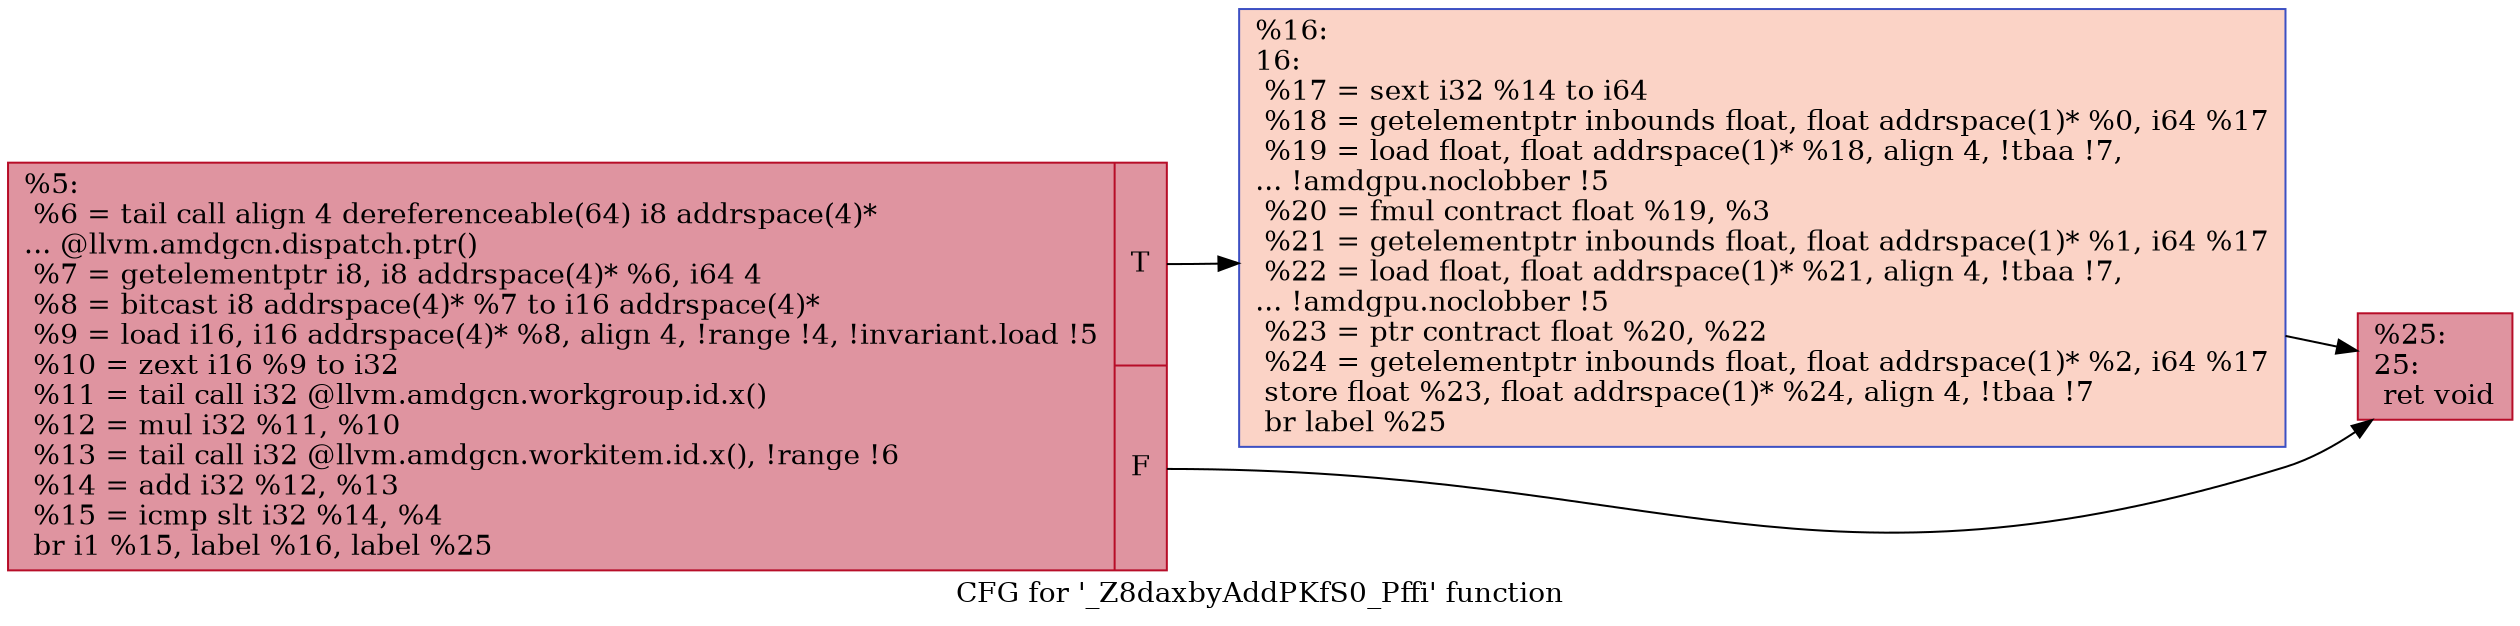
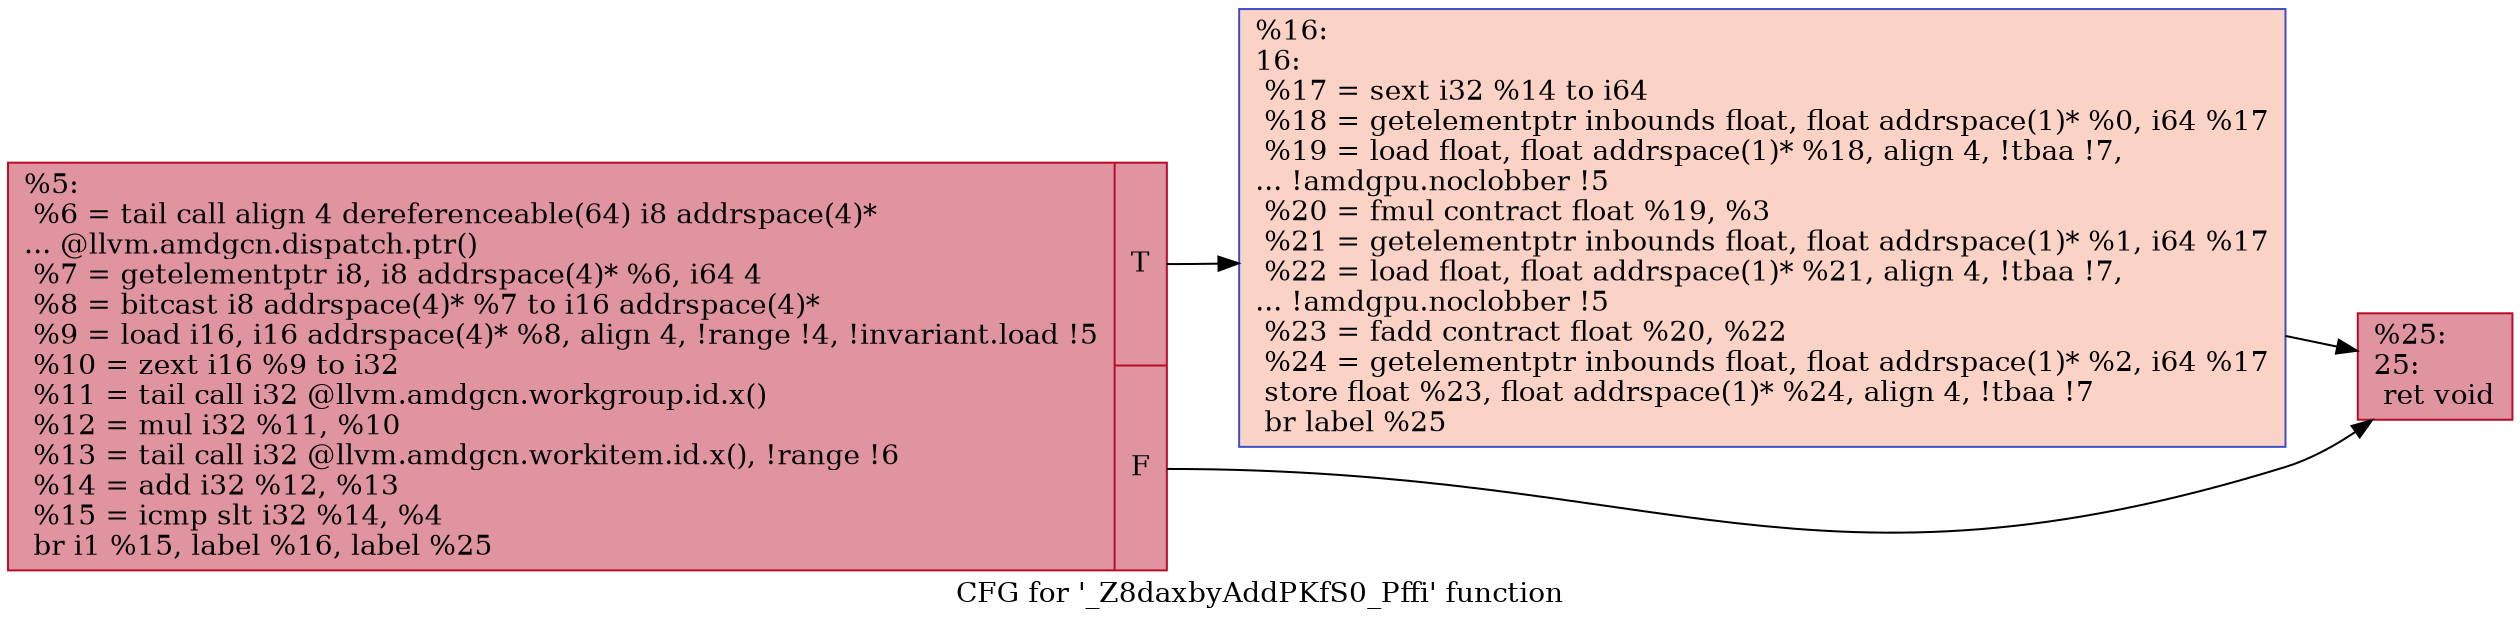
node "%16:": text "%23 = ptr contract float %20, %22" -> "%23 = fadd contract float %20, %22"
